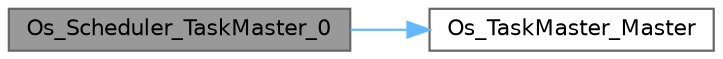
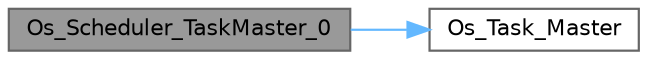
node "Os_TaskMaster_Master": label "Os_TaskMaster_Master" -> "Os_Task_Master"
